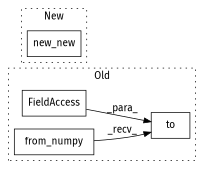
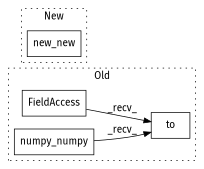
edge "FieldAccess" -> "to": label "_para_" -> "_recv_"
node "from_numpy": label "from_numpy" -> "numpy_numpy"
